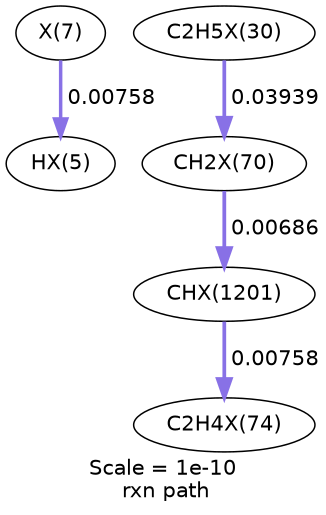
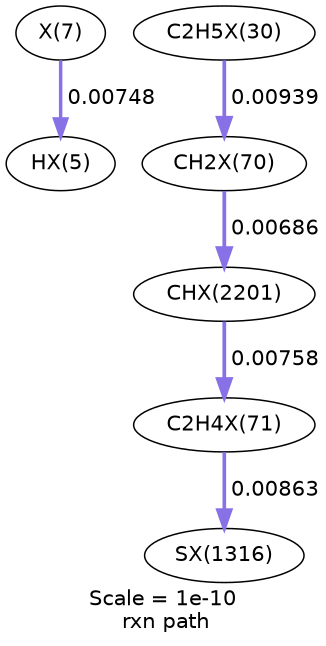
edge "X(7)" -> "HX(5)": label " 0.00758" -> " 0.00748"
edge "C2H5X(30)" -> "CH2X(70)": label " 0.03939" -> " 0.00939"
node "CHX(1201)": label "CHX(1201)" -> "CHX(2201)"
node "C2H4X(74)": label "C2H4X(74)" -> "C2H4X(71)"
node "SX(1316)": added
